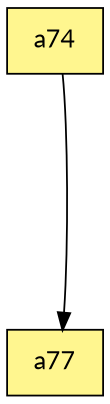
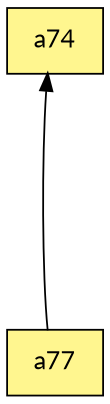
edge "a74" -> "a77": reversed
